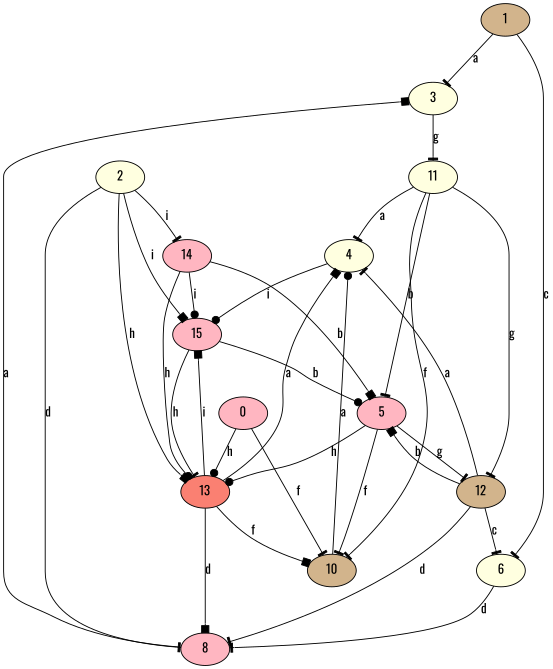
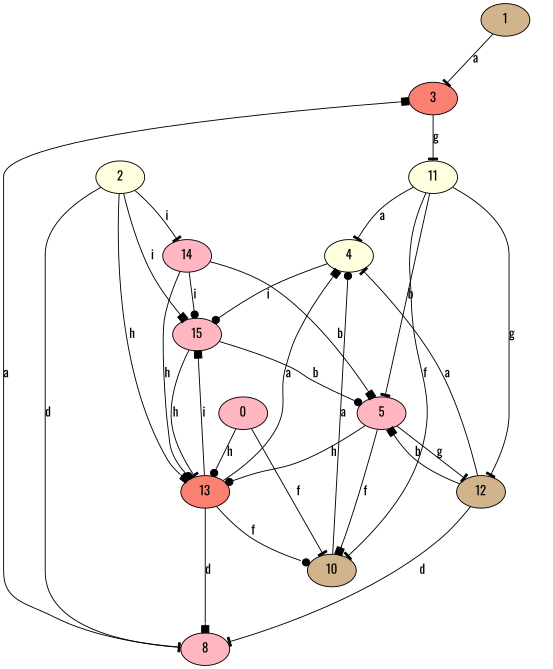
node "3": fillcolor lightyellow -> salmon
edge "5" -> "10": arrowhead tee -> box
edge "13" -> "10": arrowhead box -> dot
node "6": removed
